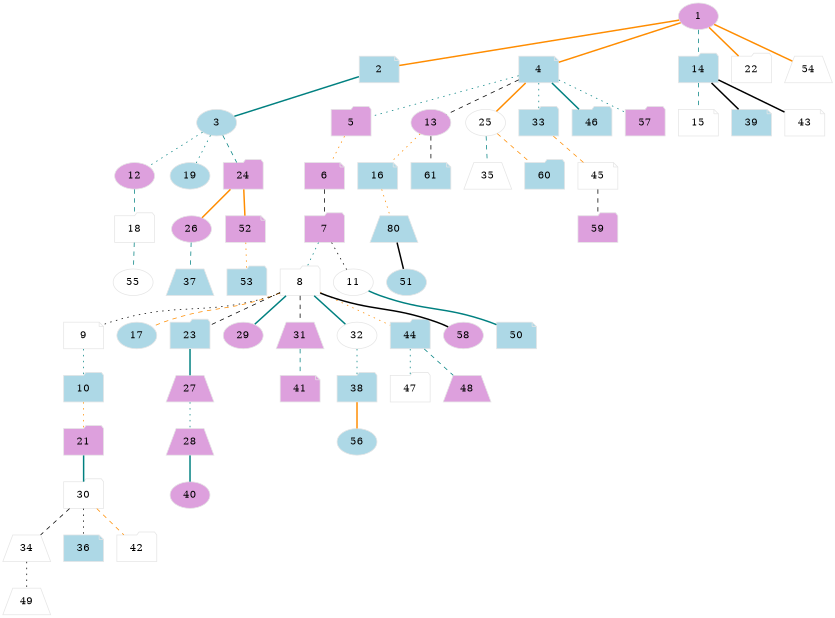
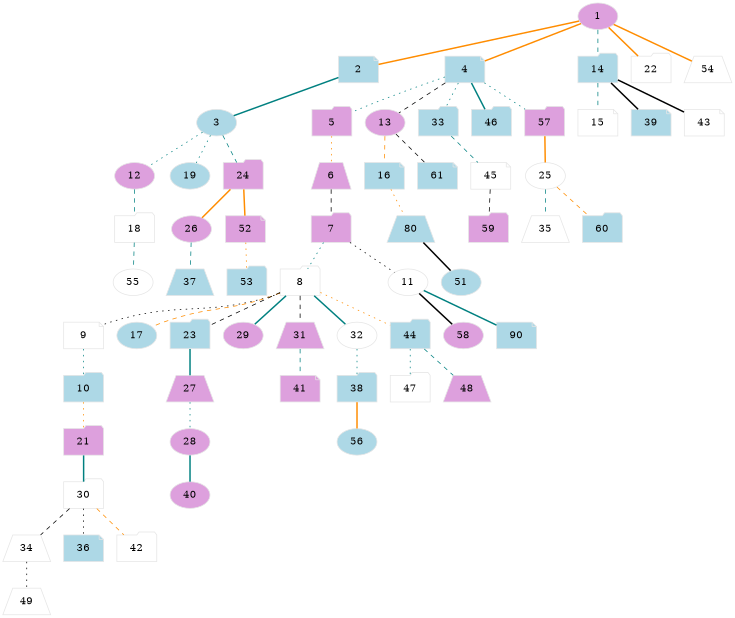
edge "4" -- "25": now "57" -- "25"
edge "13" -- "16": style dotted -> dashed
edge "33" -- "45": color darkorange -> teal
node "6": shape note -> trapezium
edge "8" -- "58": now "11" -- "58"
node "50": label "50" -> "90"
node "28": shape trapezium -> ellipse
